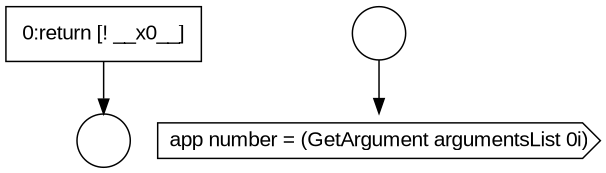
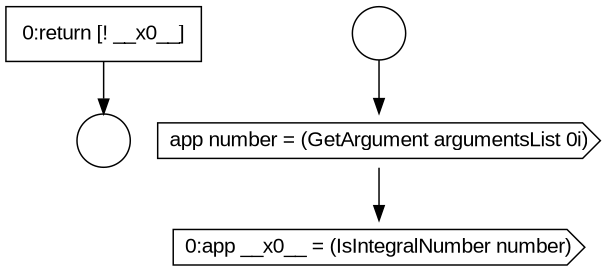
node "0:app __x0__ = (IsIntegralNumber number)": added
